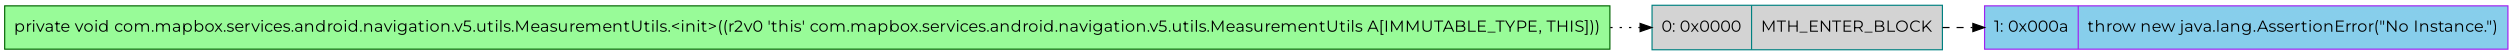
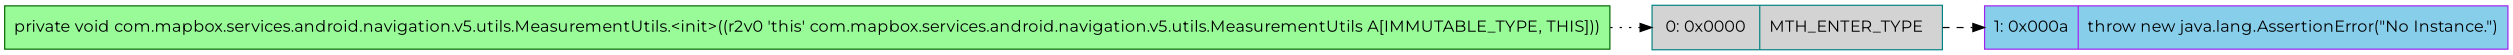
node "0: 0x0000": text "MTH_ENTER_BLOCK" -> "MTH_ENTER_TYPE"
